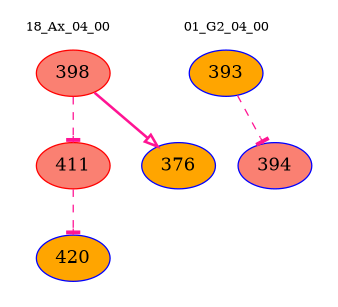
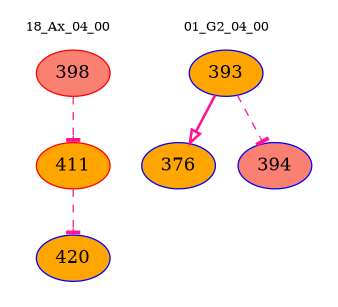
edge "398" -> "376": now "393" -> "376"
node "411": fillcolor salmon -> orange
